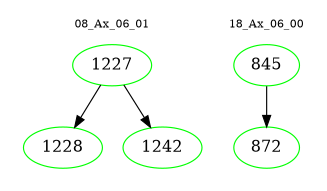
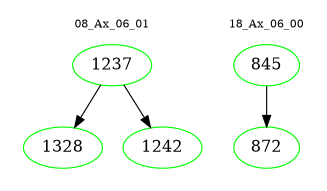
node "1227": label "1227" -> "1237"
node "1228": label "1228" -> "1328"
